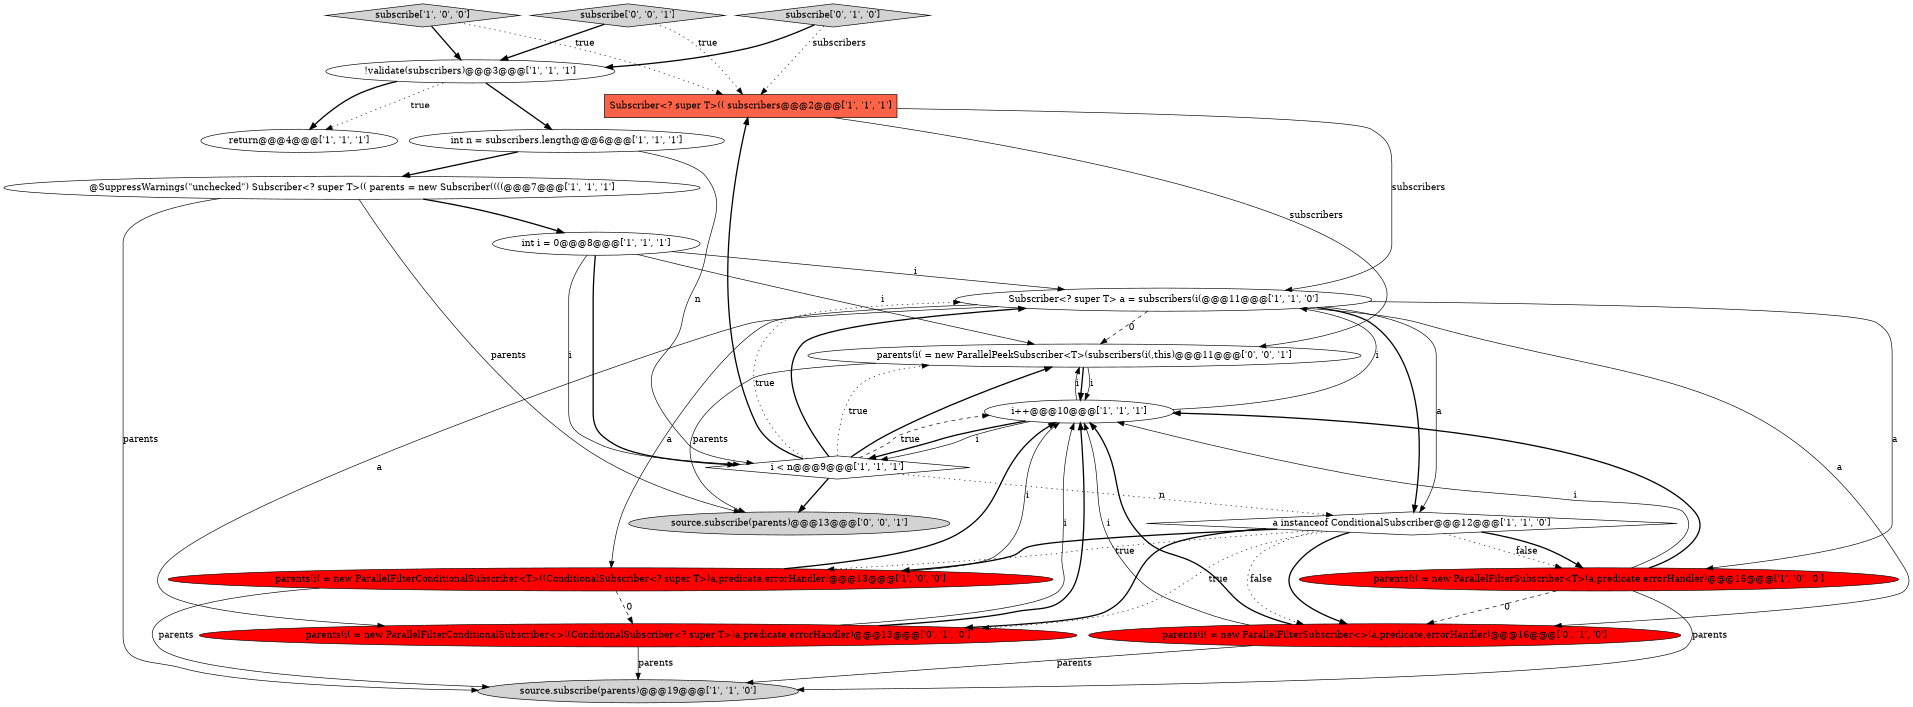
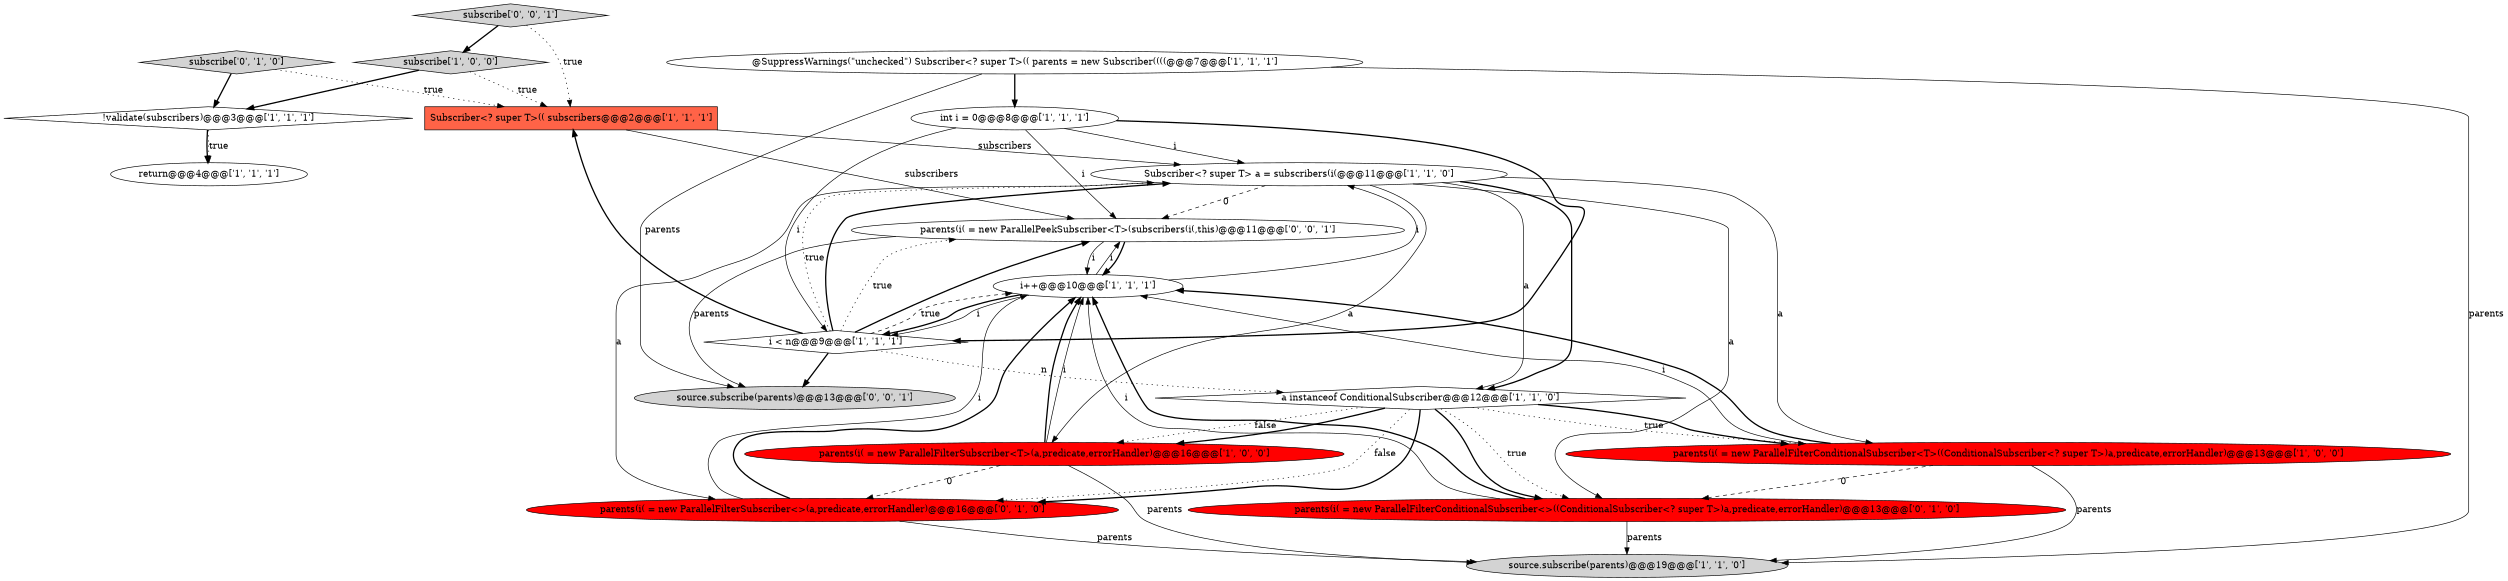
edge "subscribe['0', '0', '1']" -> "!validate(subscribers)@@@3@@@['1', '1', '1']": now "subscribe['0', '0', '1']" -> "subscribe['1', '0', '0']"
edge "subscribe['0', '1', '0']" -> "Subscriber<? super T>(( subscribers@@@2@@@['1', '1', '1']": label "subscribers" -> "true"
node "!validate(subscribers)@@@3@@@['1', '1', '1']": shape ellipse -> diamond
node "int n = subscribers.length@@@6@@@['1', '1', '1']": removed
